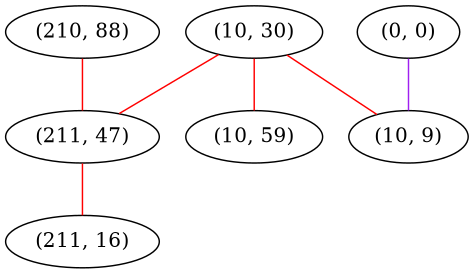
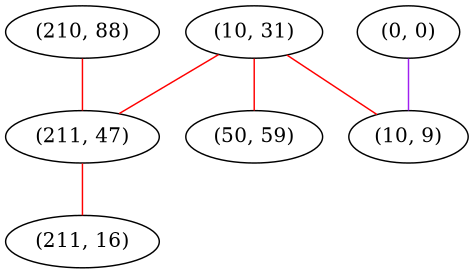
node "(10, 30)": label "(10, 30)" -> "(10, 31)"
node "(10, 59)": label "(10, 59)" -> "(50, 59)"
